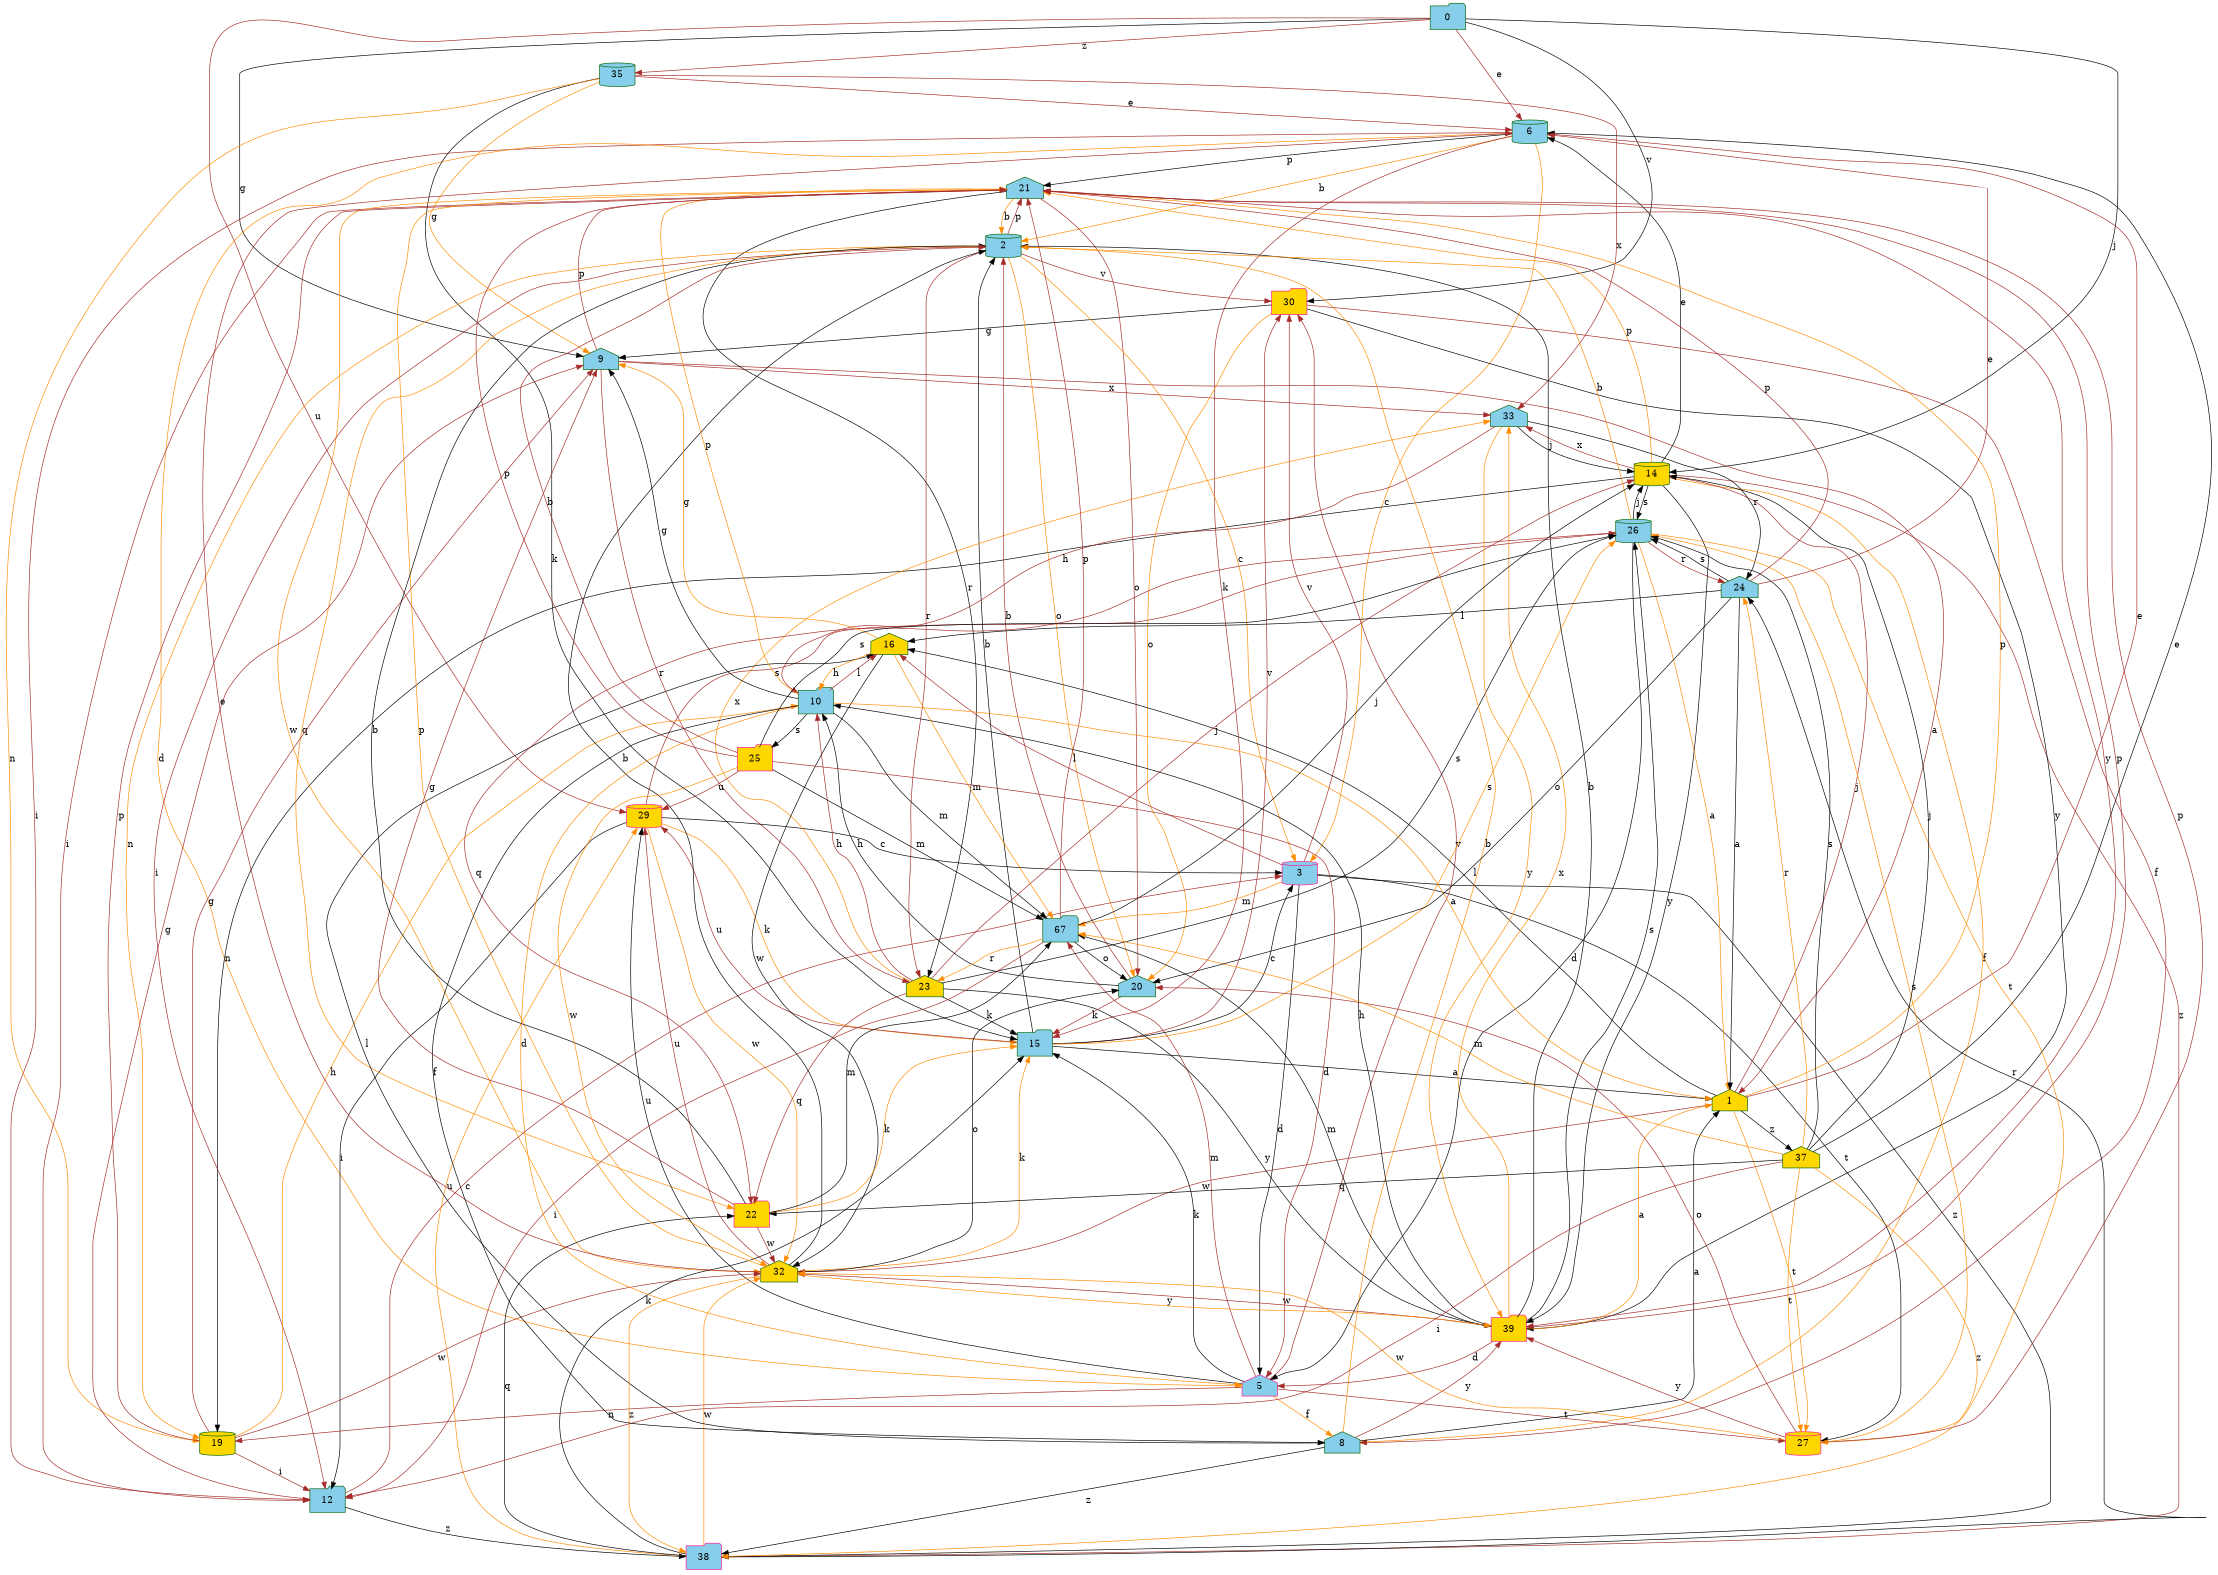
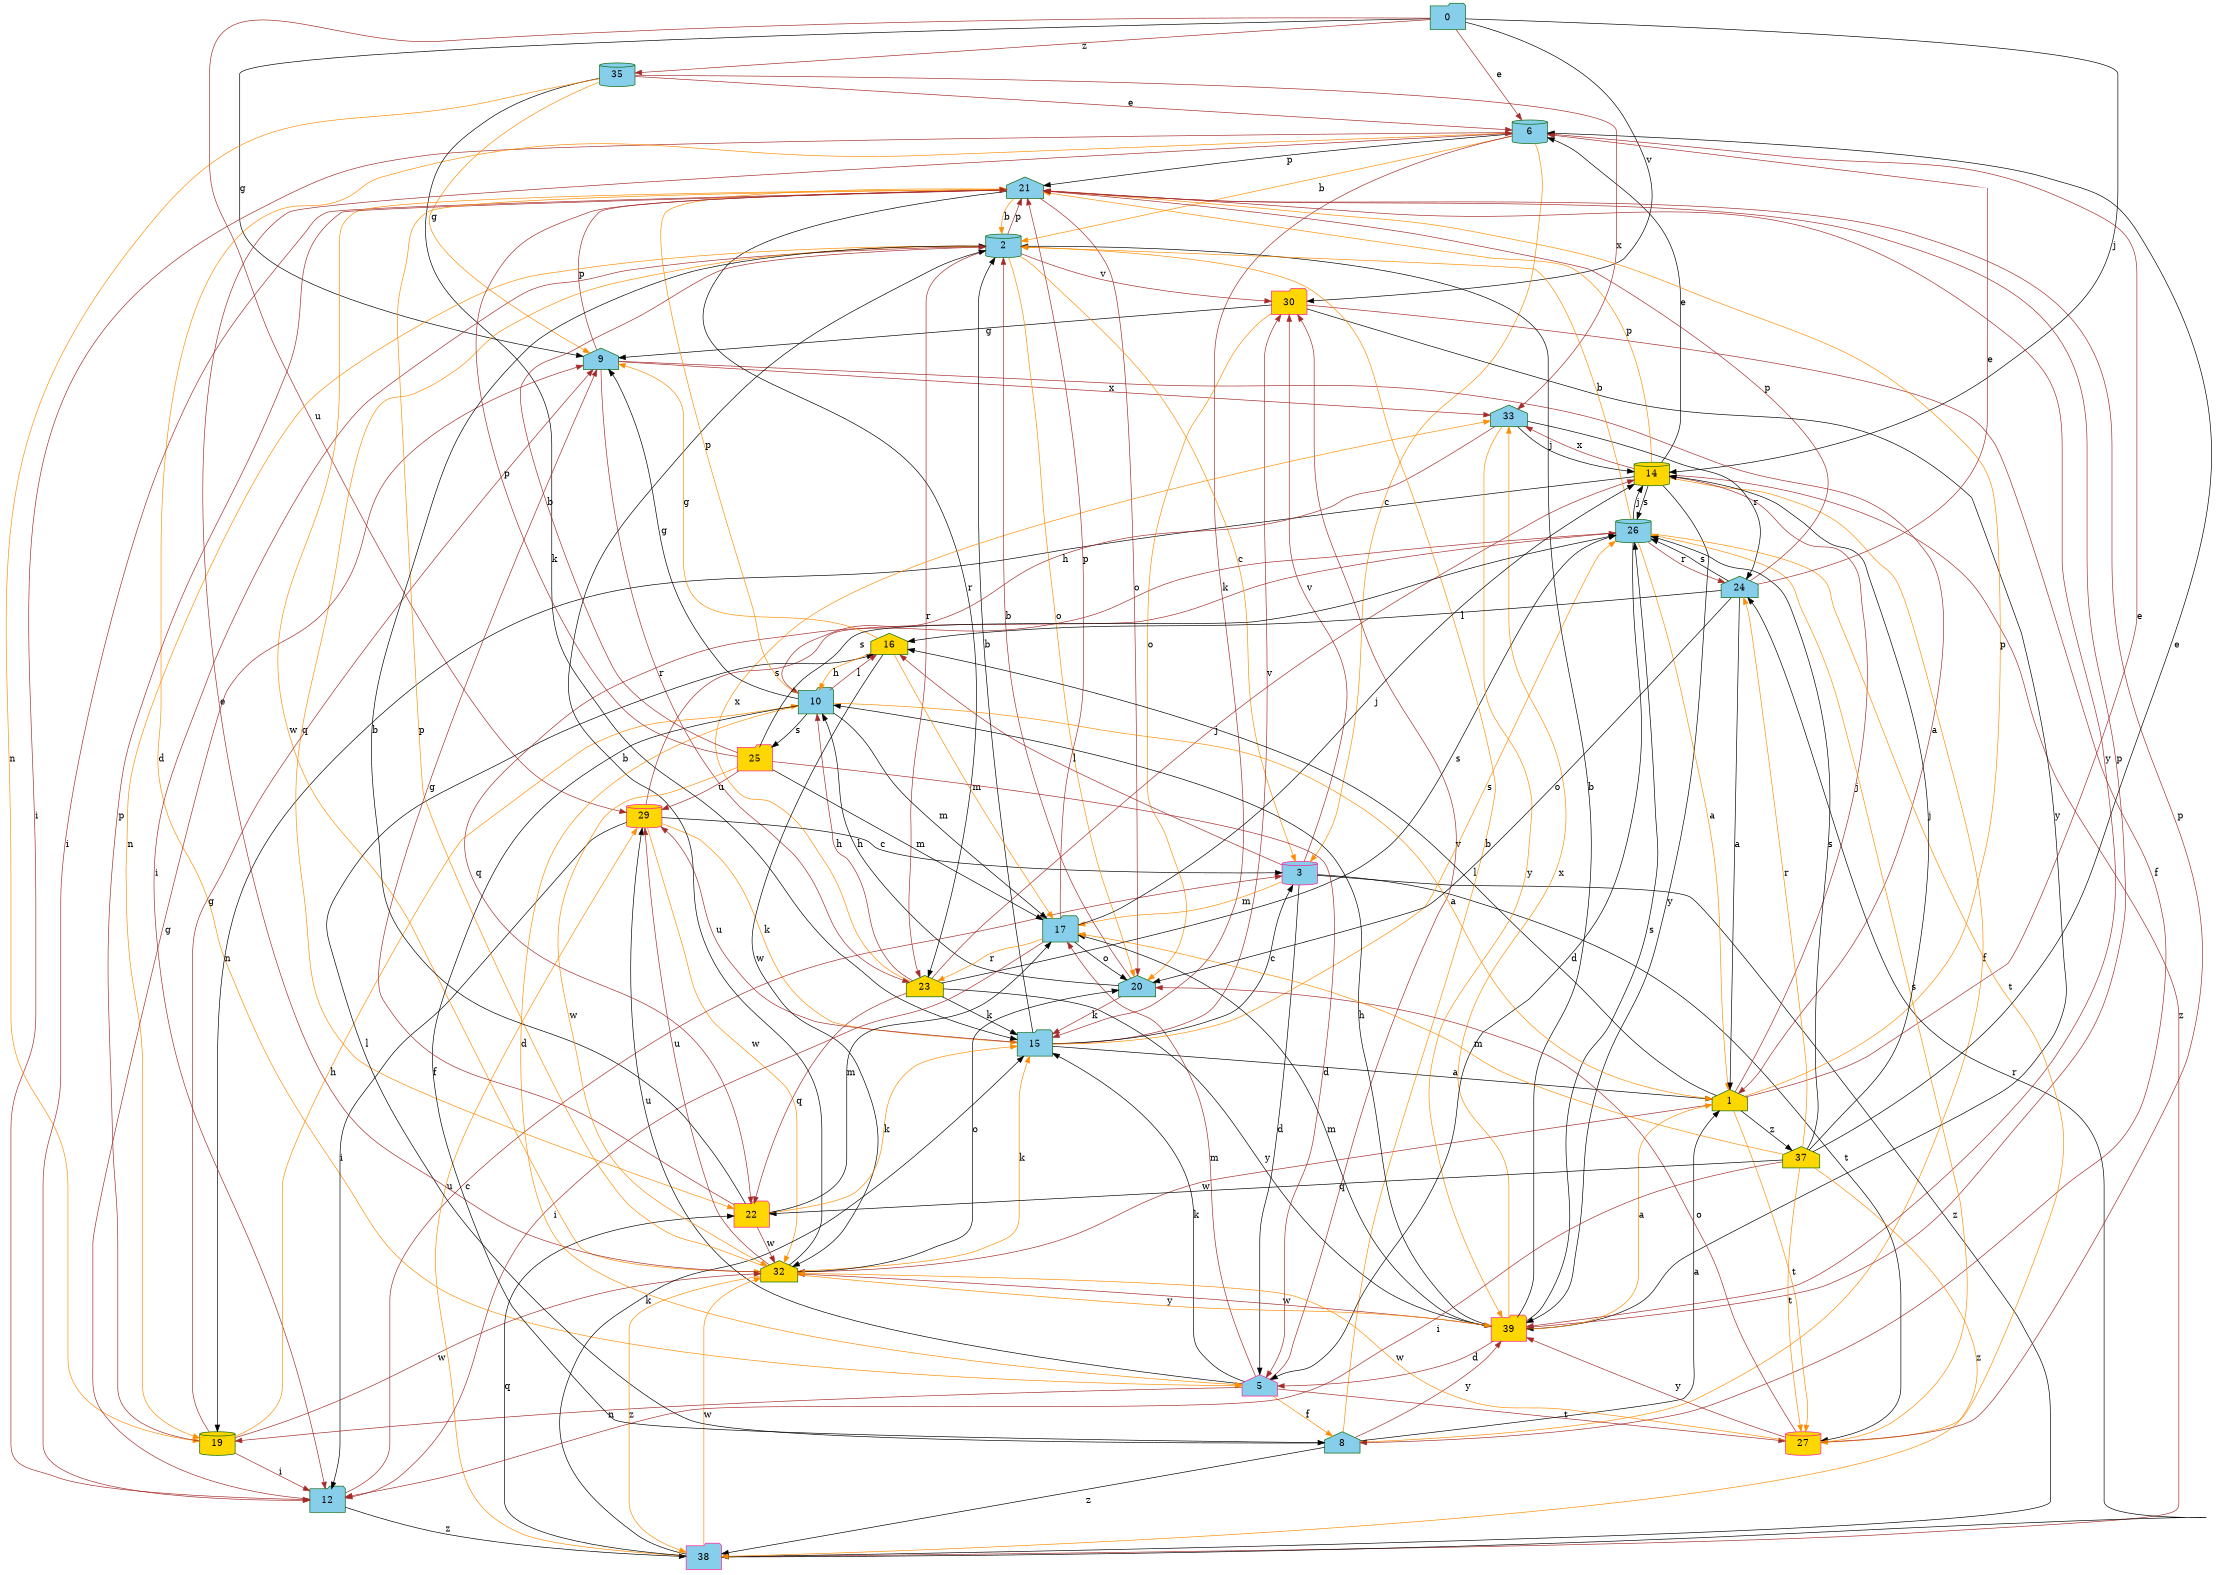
node "67": label "67" -> "17"
